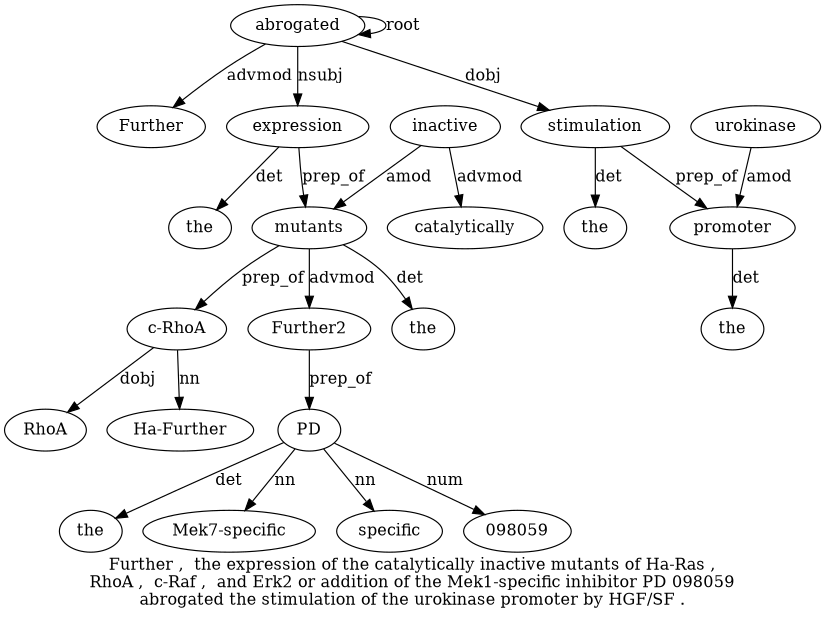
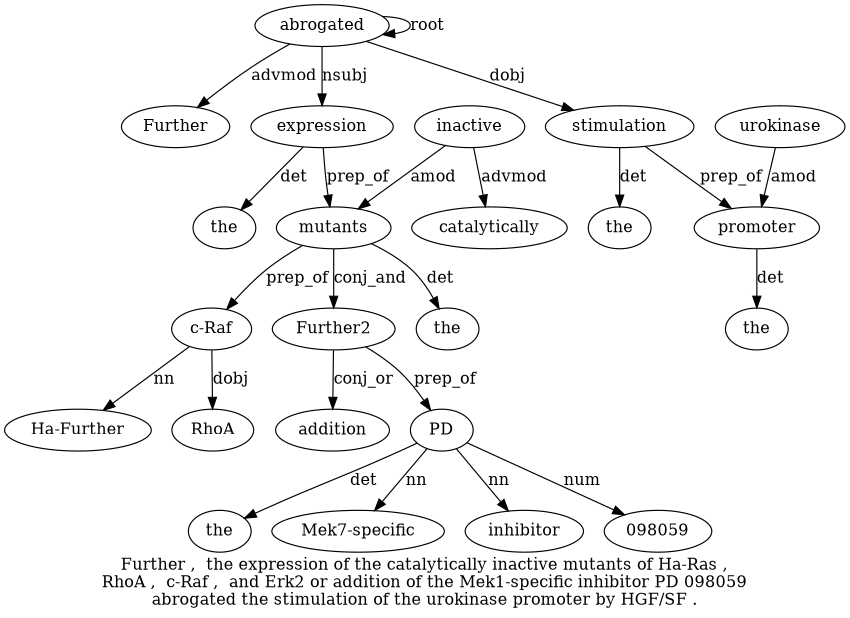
edge "mutants" -> "Further2": label "advmod" -> "conj_and"
node "c-RhoA": label "c-RhoA" -> "c-Raf"
node "addition": added
node "specific": label "specific" -> "inhibitor"
